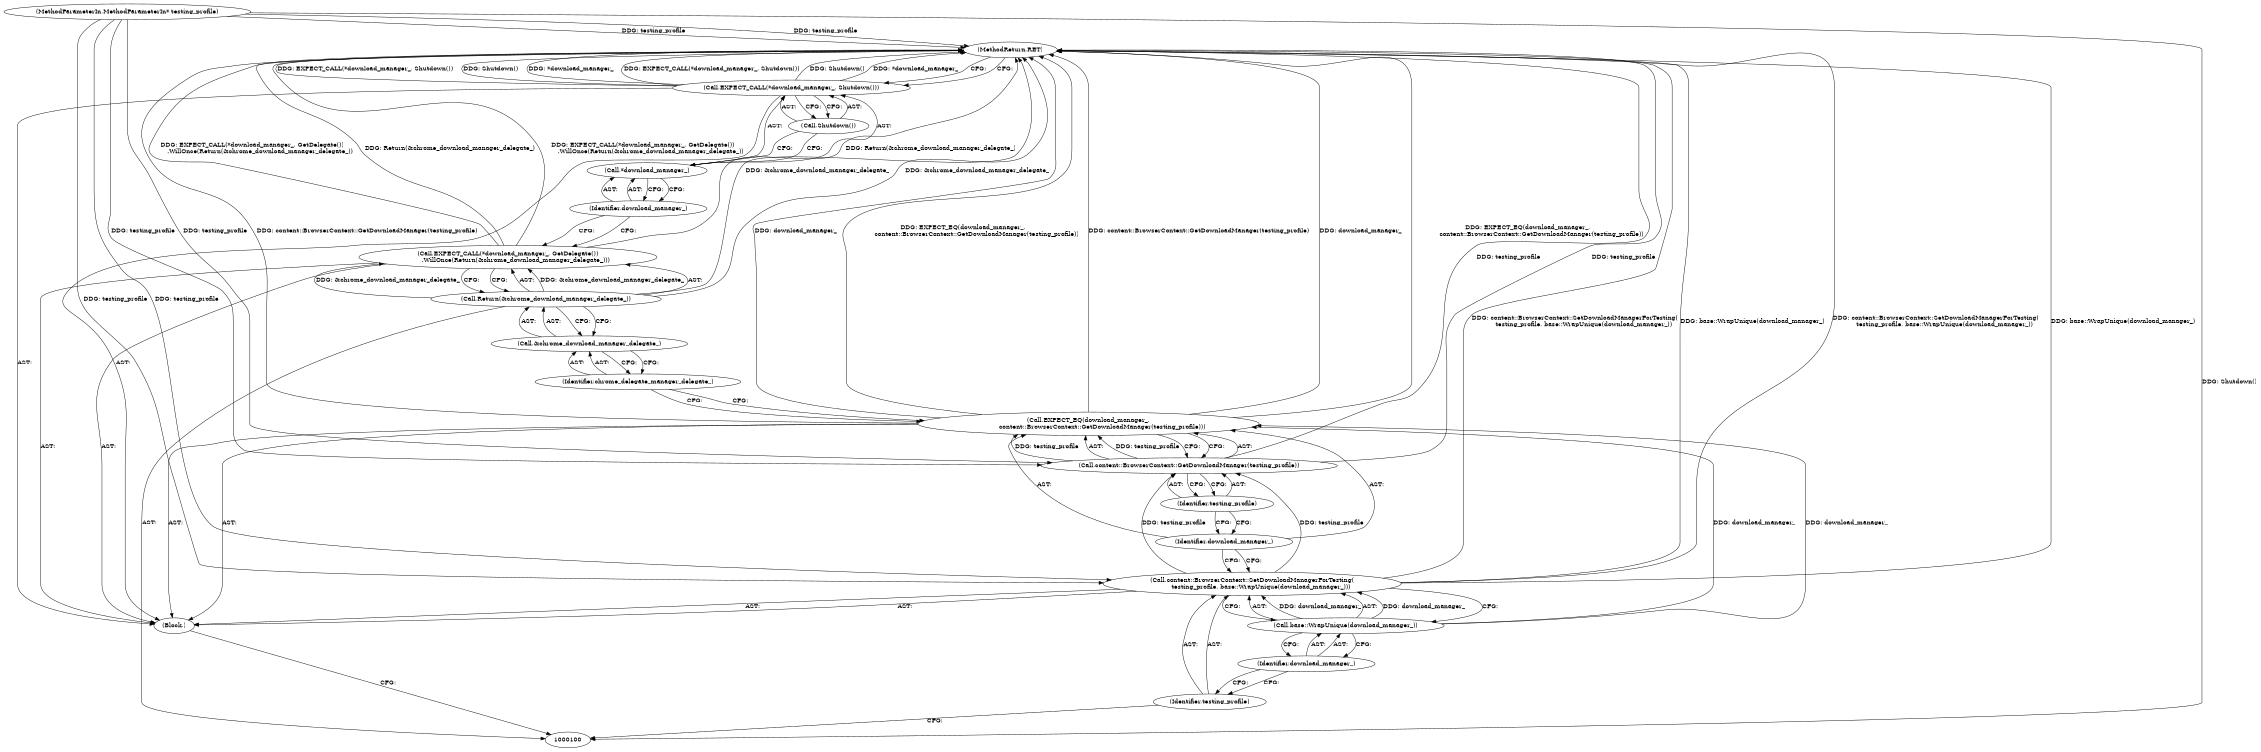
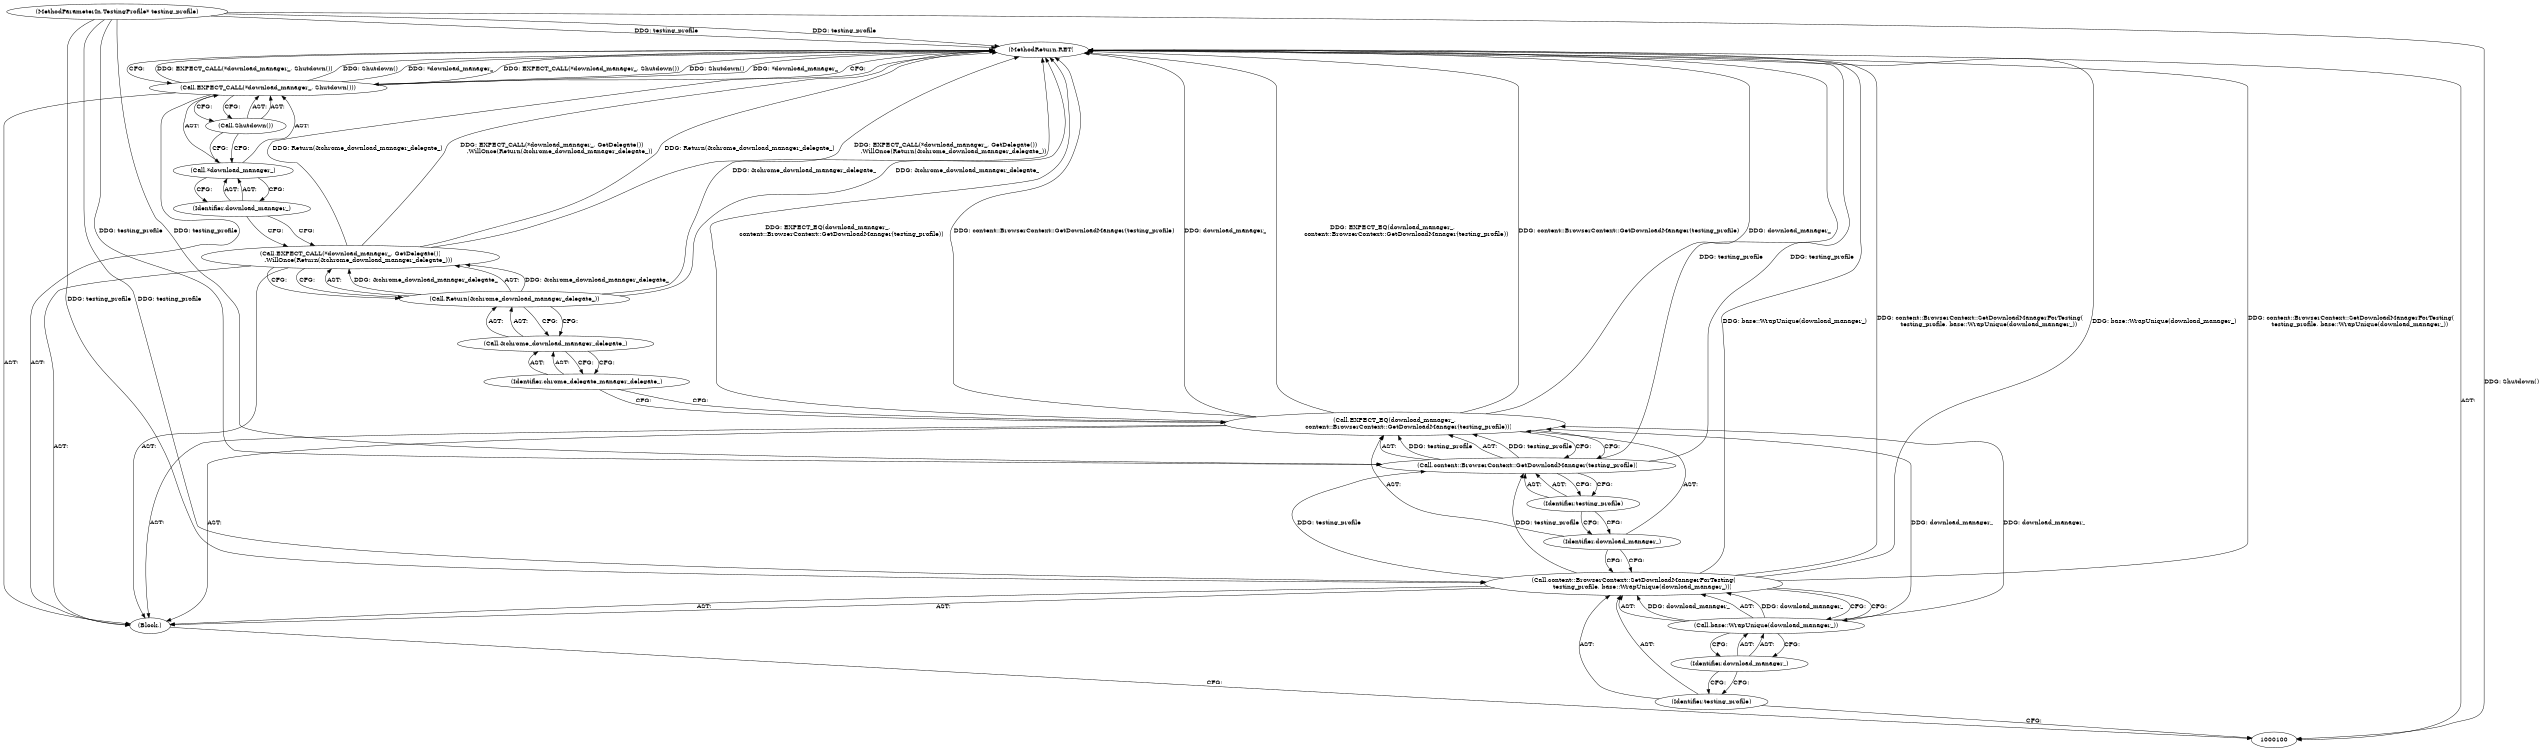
node "(MethodParameterIn,MethodParameterIn* testing_profile)": label "(MethodParameterIn,MethodParameterIn* testing_profile)" -> "(MethodParameterIn,TestingProfile* testing_profile)"
edge "(Call,Return(&chrome_download_manager_delegate_))" -> "1000100": now "(MethodReturn,RET)" -> "1000100"
